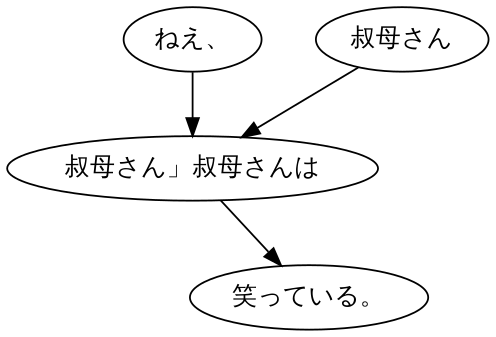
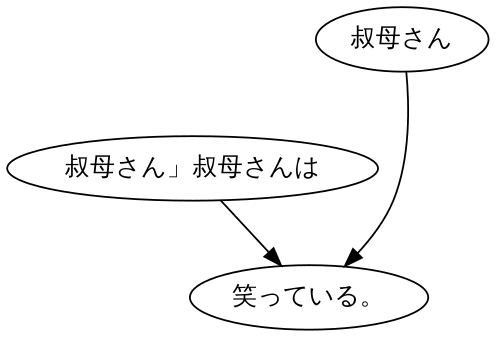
node "ねえ、": removed
edge "叔母さん" -> "叔母さん」叔母さんは": now "叔母さん" -> "笑っている。"
